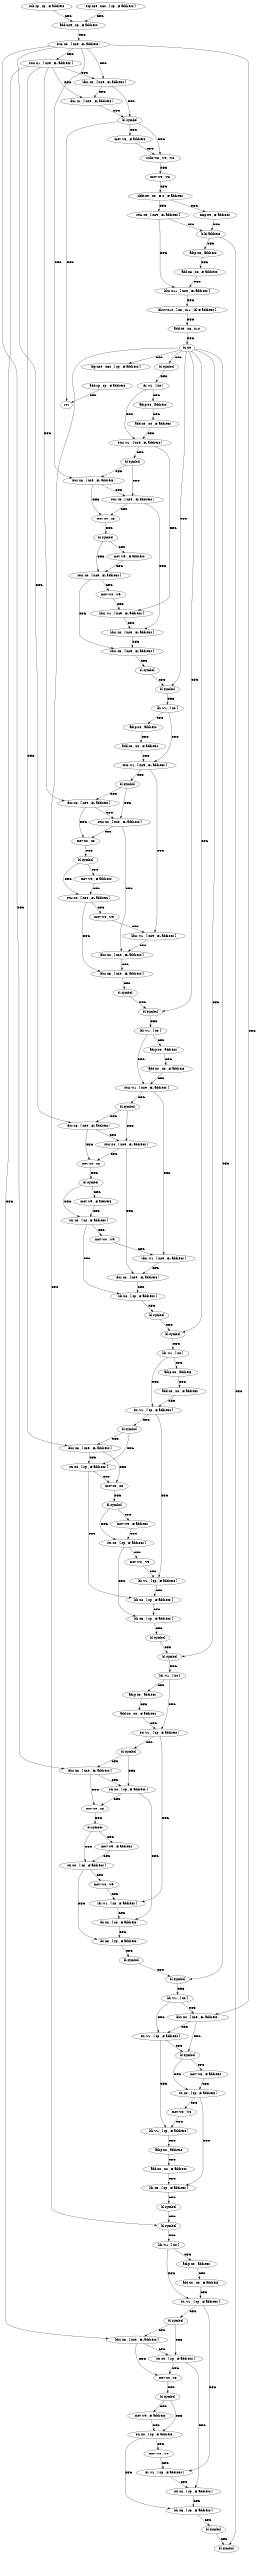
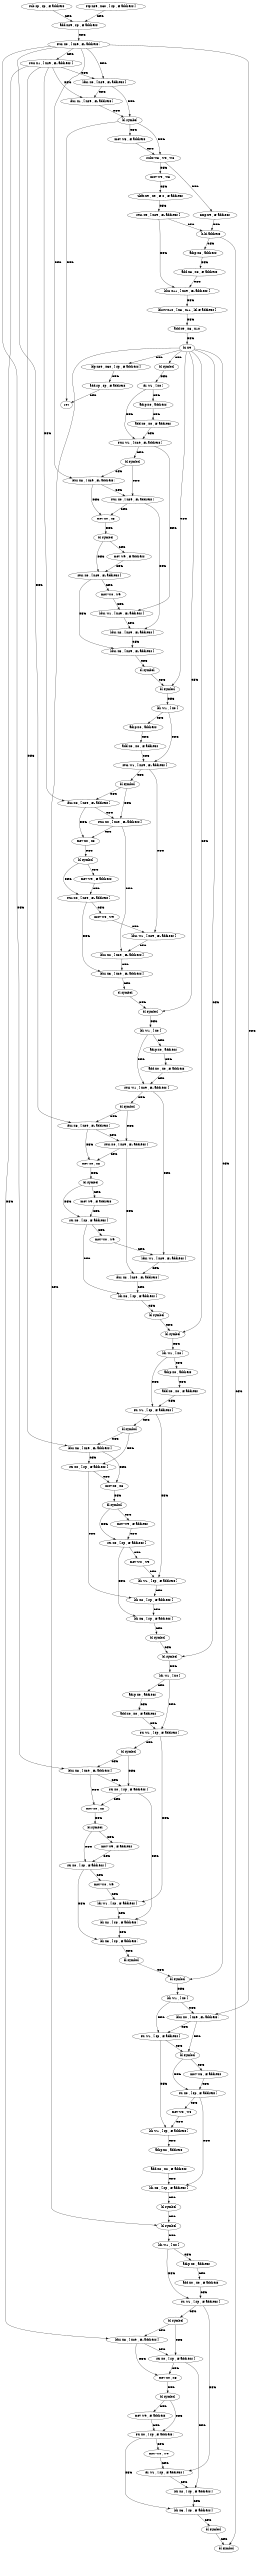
edge "ubfx x9 , x9 , # 0 , # address" -> "cmp x9 , # address": now "subs w8 , w0 , w8" -> "cmp x9 , # address"
edge "ldp x29 , x30 , [ sp , # address ]" -> "add sp , sp , # address": added, label "CFG"
edge "adrp x2 , address" -> "add x2 , x2 , # address": removed, label "CFG"
